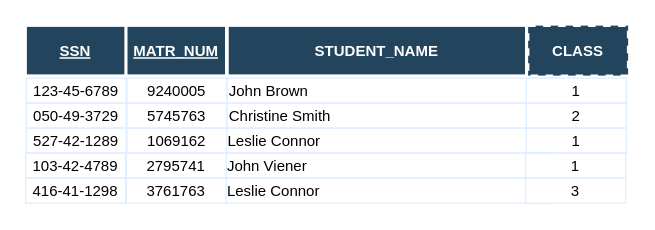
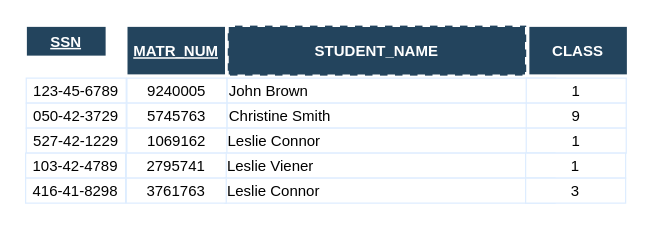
node "SSN": size 100x50 -> 81x31
node "STUDENT_NAME": style solid -> dashed
node "CLASS": style dashed -> solid
node "050-49-3729": label "050-49-3729" -> "050-42-3729"
node "2": label "2" -> "9"
node "527-42-1289": label "527-42-1289" -> "527-42-1229"
node "John Viener": label "John Viener" -> "Leslie Viener"
node "416-41-1298": label "416-41-1298" -> "416-41-8298"
